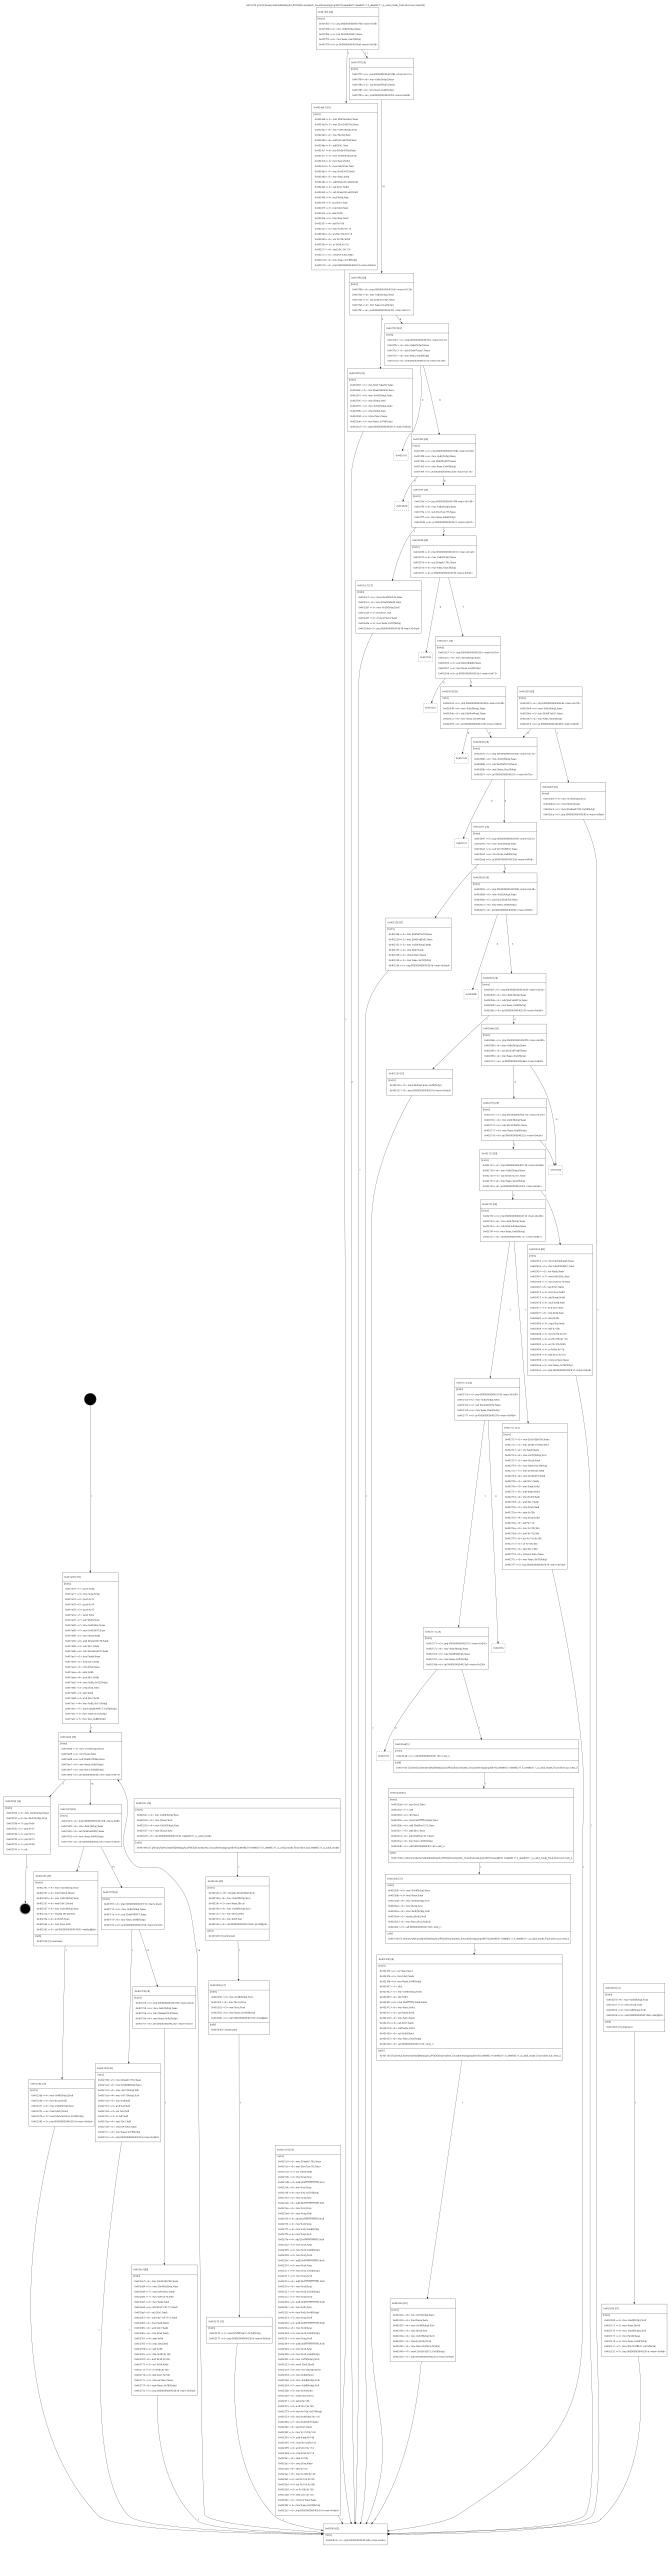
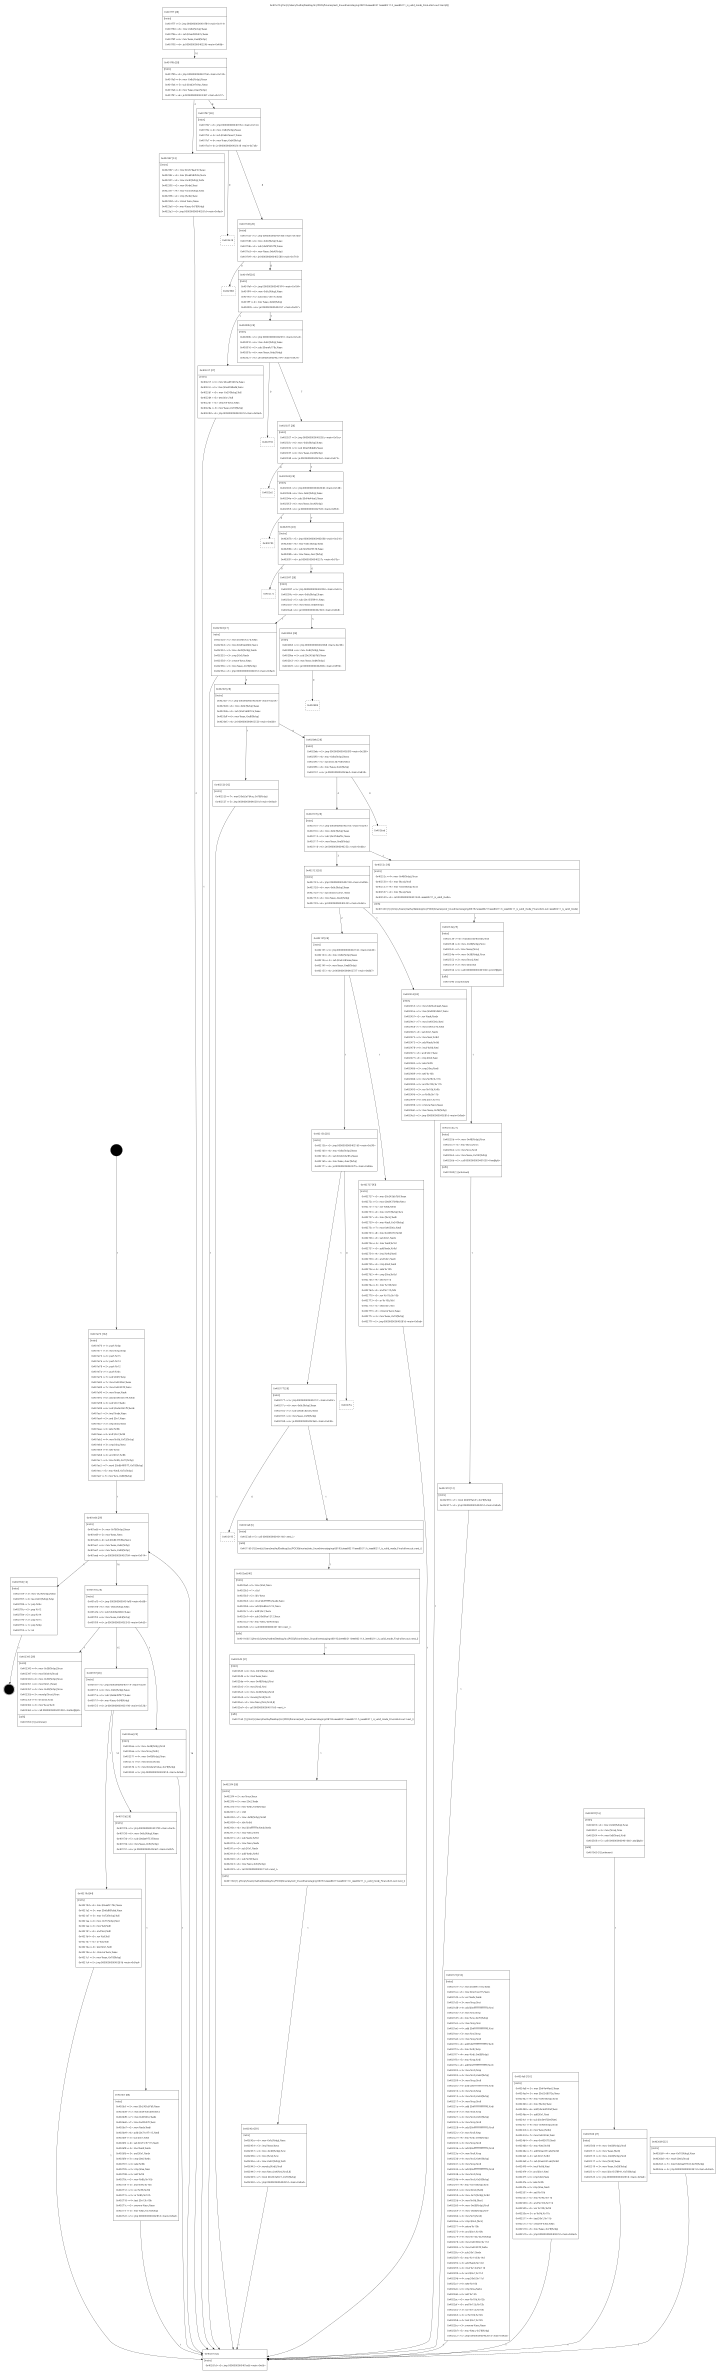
node "0x401f63 [28]": removed
node "0x40205f [28]": removed
edge "0x4020b3 [28]" -> "0x4020cf [28]": now "0x402328 [27]" -> "0x4020cf [28]"
edge "0x402107 [28]" -> "0x4026ad": now "0x402107 [28]" -> "0x40252c [18]"
edge "0x402343 [39]" -> "0x40236a [29]": now "0x401ef3 [28]" -> "0x40236a [29]"
